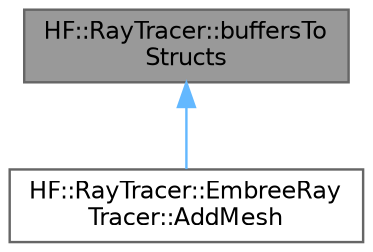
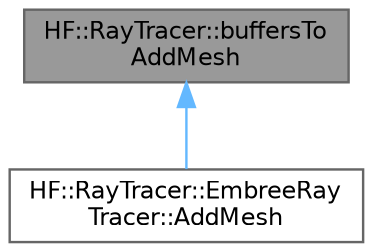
node "HF::RayTracer::buffersTo Structs": label "HF::RayTracer::buffersTo Structs" -> "HF::RayTracer::buffersTo AddMesh"
